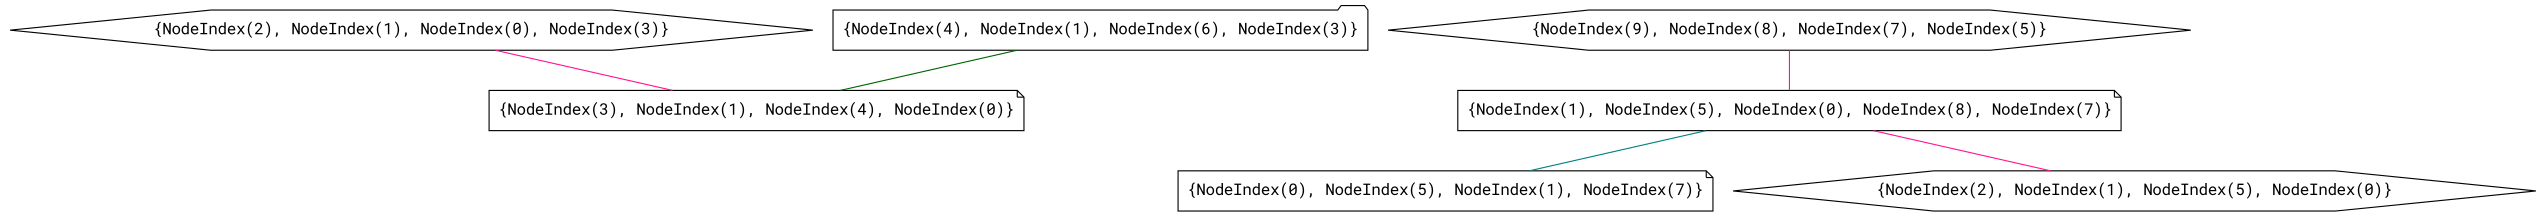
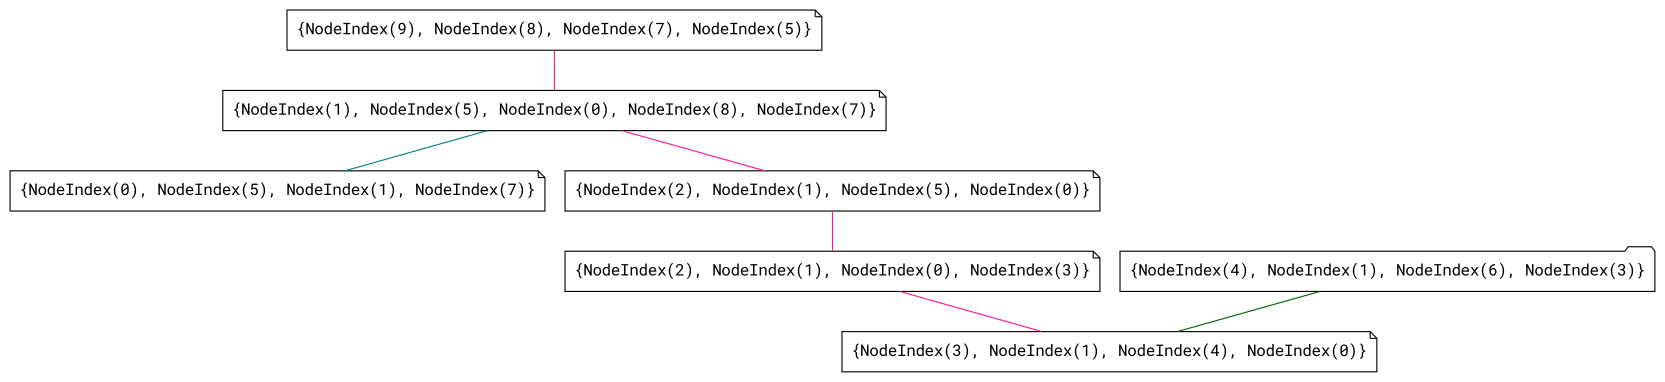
node "{NodeIndex(2), NodeIndex(1), NodeIndex(0), NodeIndex(3)}": shape hexagon -> note
node "{NodeIndex(9), NodeIndex(8), NodeIndex(7), NodeIndex(5)}": shape hexagon -> note
node "{NodeIndex(2), NodeIndex(1), NodeIndex(5), NodeIndex(0)}": shape hexagon -> note
edge "{NodeIndex(2), NodeIndex(1), NodeIndex(5), NodeIndex(0)}" -- "{NodeIndex(2), NodeIndex(1), NodeIndex(0), NodeIndex(3)}": added
